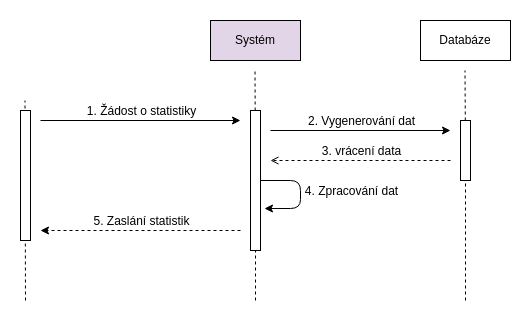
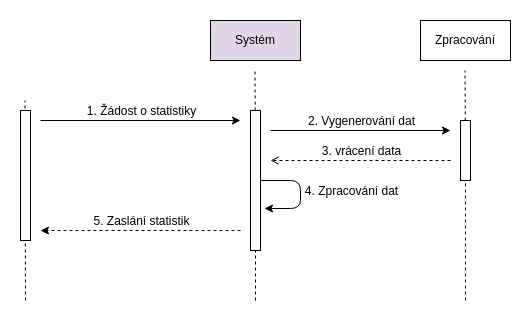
node "Databáze": label "Databáze" -> "Zpracování"
